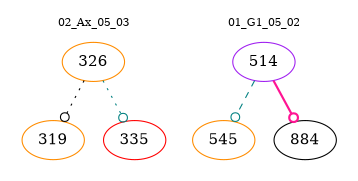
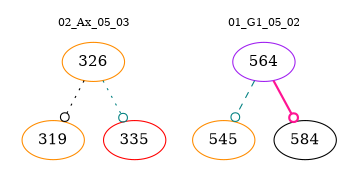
node "514": label "514" -> "564"
node "884": label "884" -> "584"
